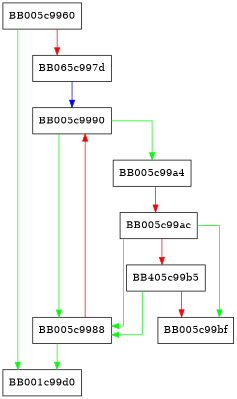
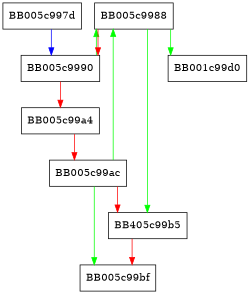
node "BB005c9960": removed
node "BB065c997d": label "BB065c997d" -> "BB005c997d"
edge "BB005c9990" -> "BB005c99a4": color green -> red
edge "BB405c99b5" -> "BB005c9988": reversed
